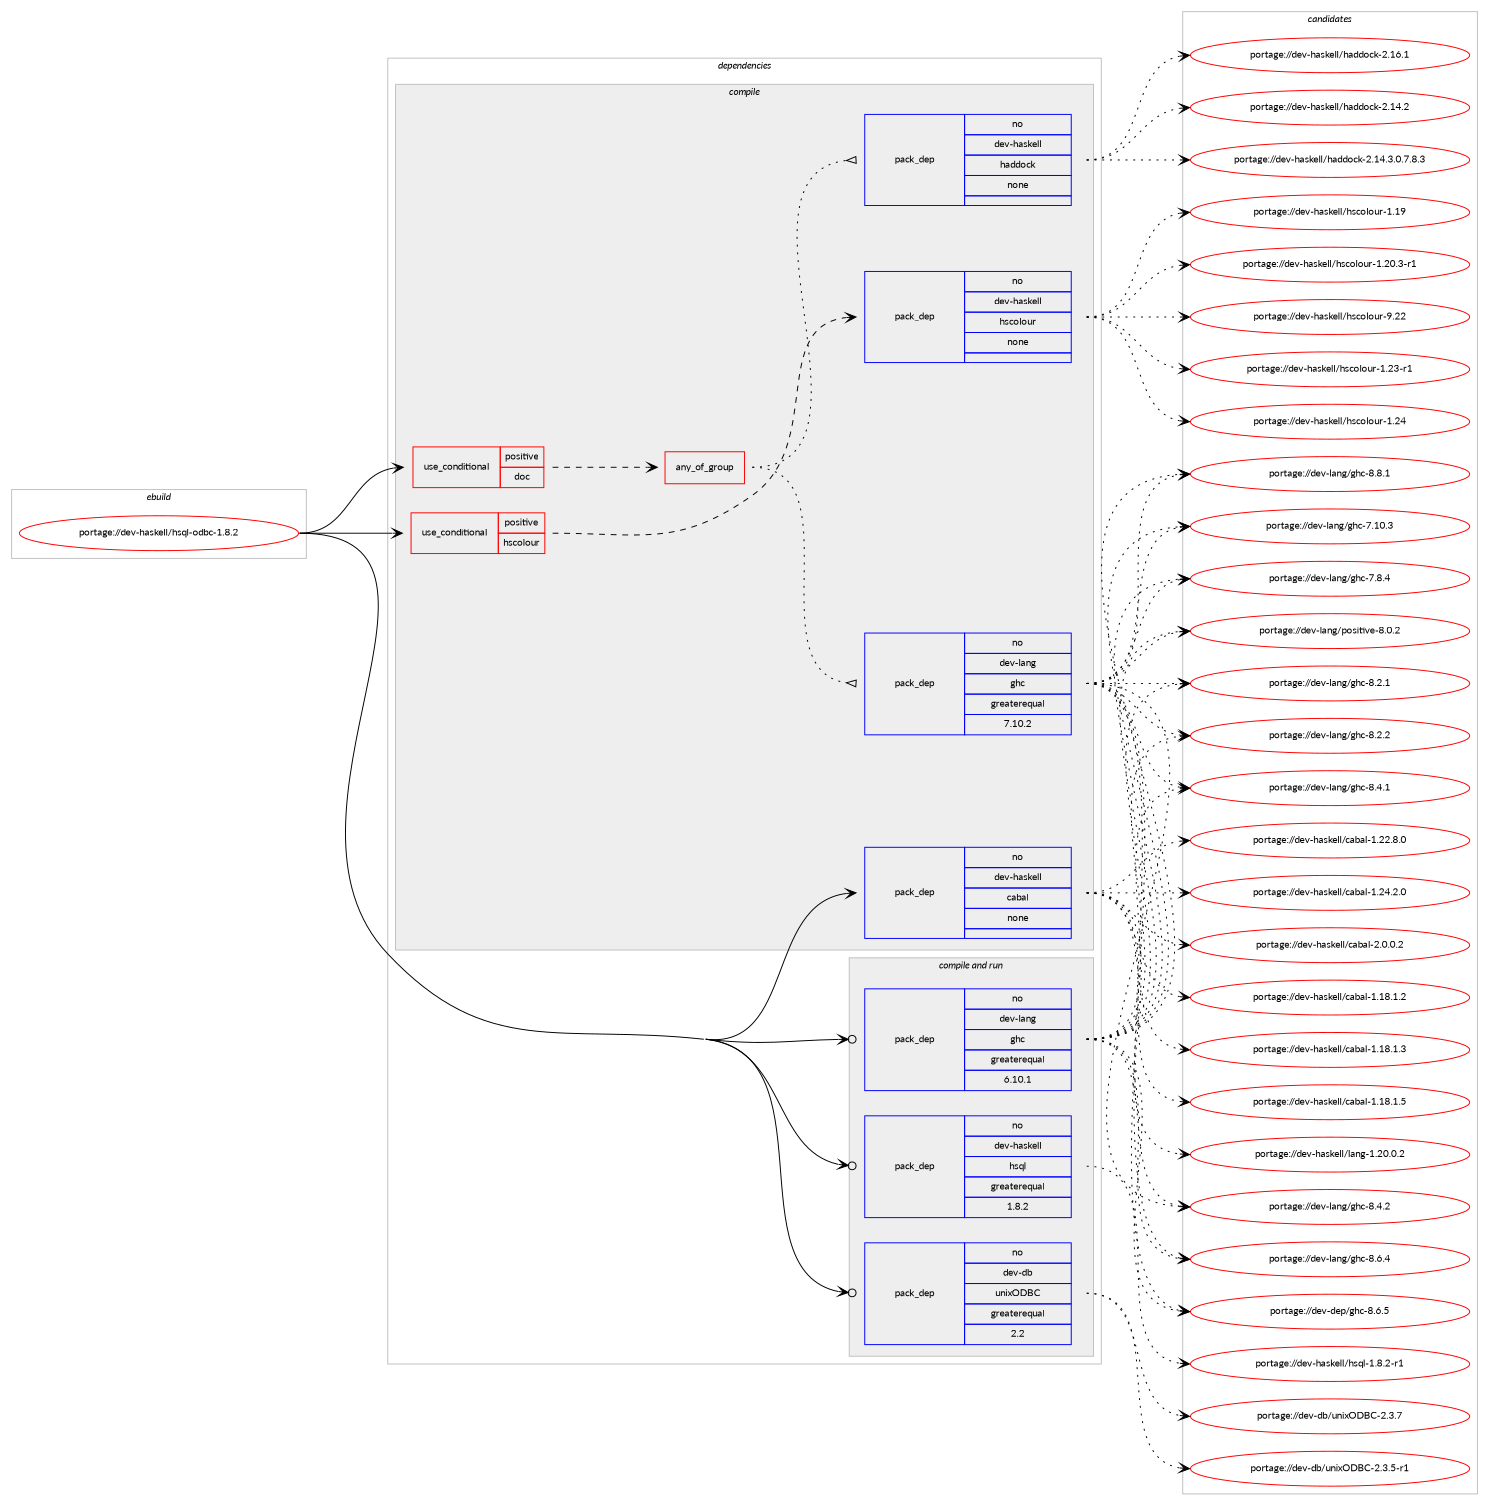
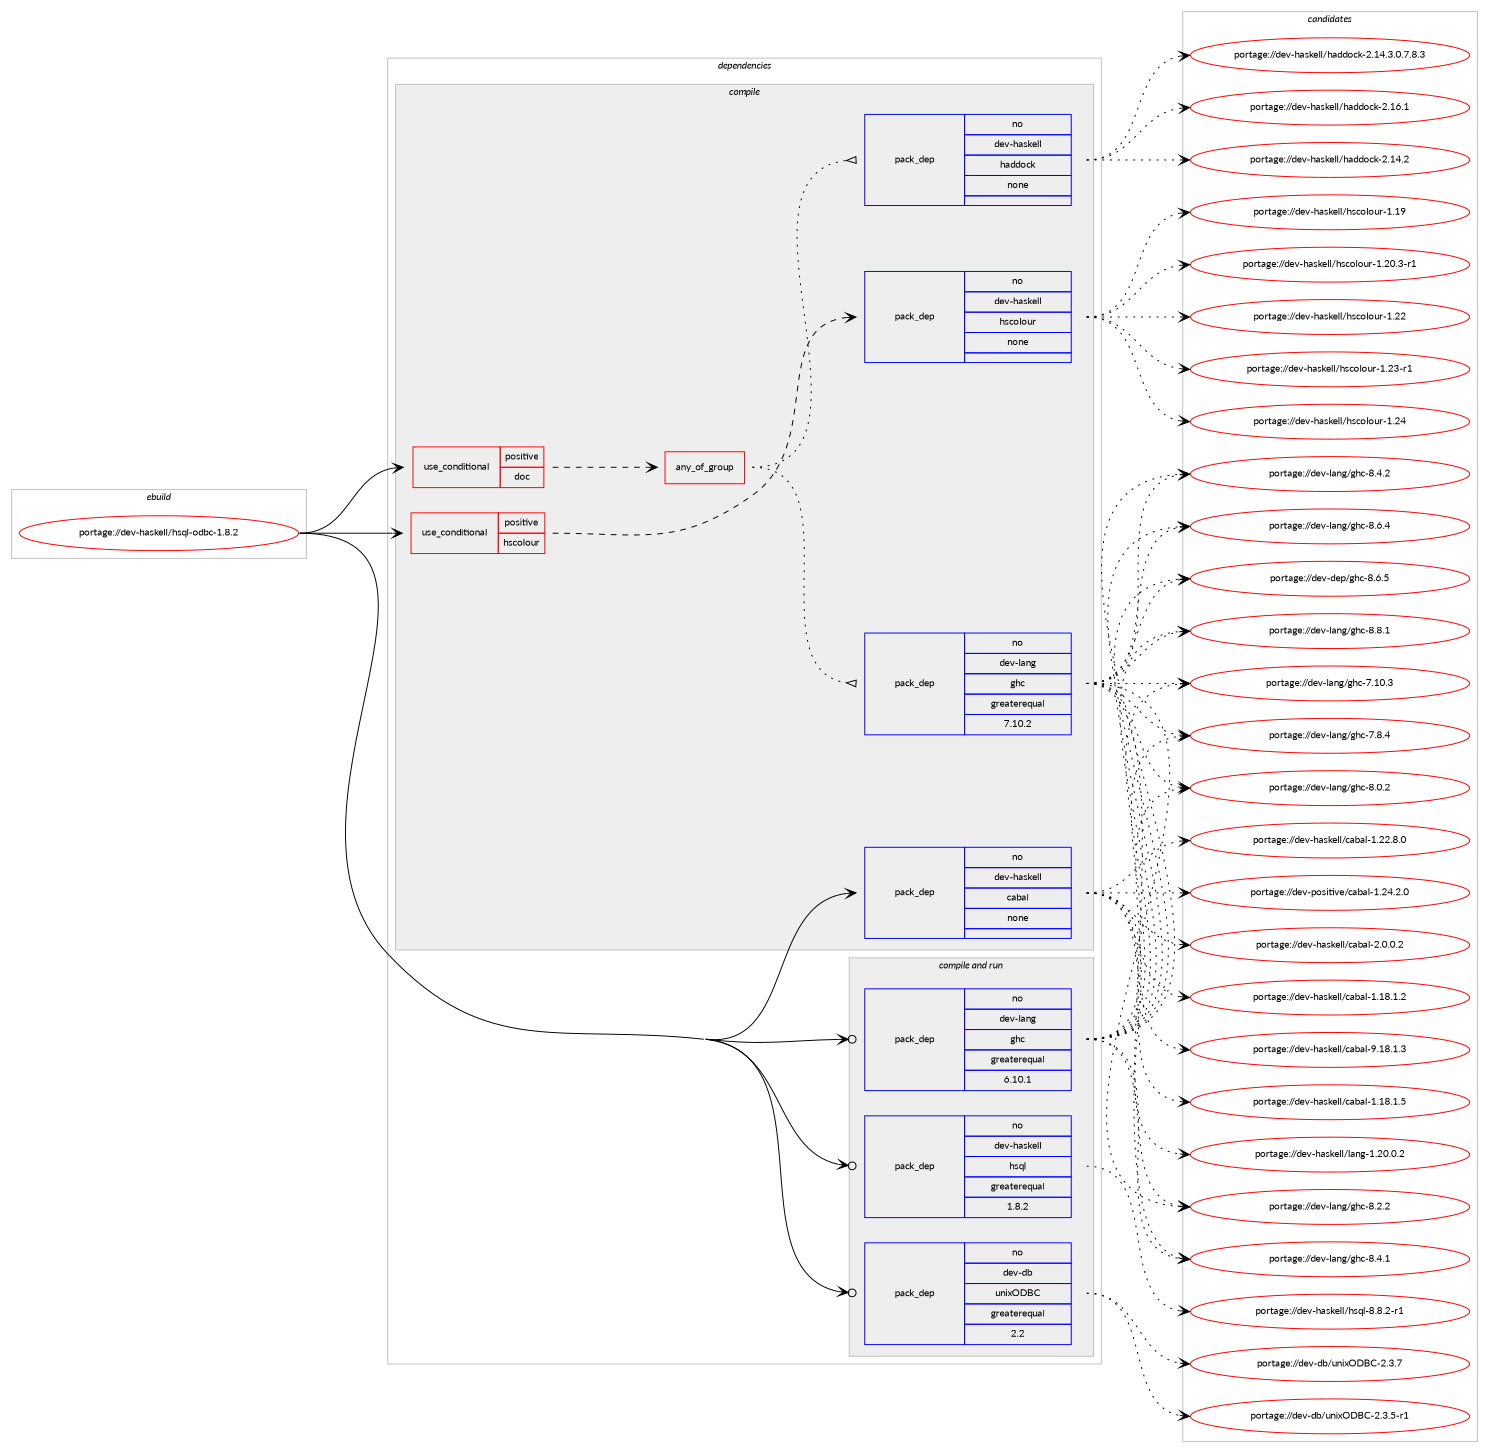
node "portage://dev-haskell/hscolour-9.22": label "portage://dev-haskell/hscolour-9.22" -> "portage://dev-haskell/hscolour-1.22"
node "portage://dev-lang/positive-8.0.2": label "portage://dev-lang/positive-8.0.2" -> "portage://dev-lang/ghc-8.0.2"
node "portage://dev-lang/ghc-8.2.1": removed
node "portage://dev-haskell/cabal-1.24.2.0": label "portage://dev-haskell/cabal-1.24.2.0" -> "portage://dev-positive/cabal-1.24.2.0"
node "portage://dev-haskell/cabal-1.18.1.3": label "portage://dev-haskell/cabal-1.18.1.3" -> "portage://dev-haskell/cabal-9.18.1.3"
node "portage://dev-haskell/hsql-1.8.2-r1": label "portage://dev-haskell/hsql-1.8.2-r1" -> "portage://dev-haskell/hsql-8.8.2-r1"
